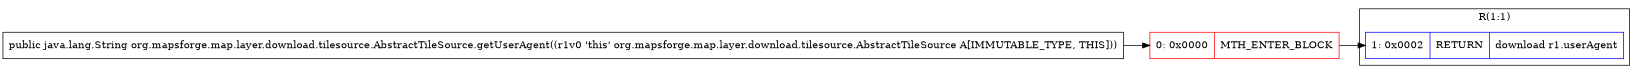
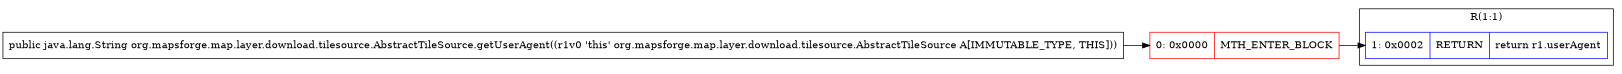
node "1: 0x0002": text "download r1.userAgent" -> "return r1.userAgent"
